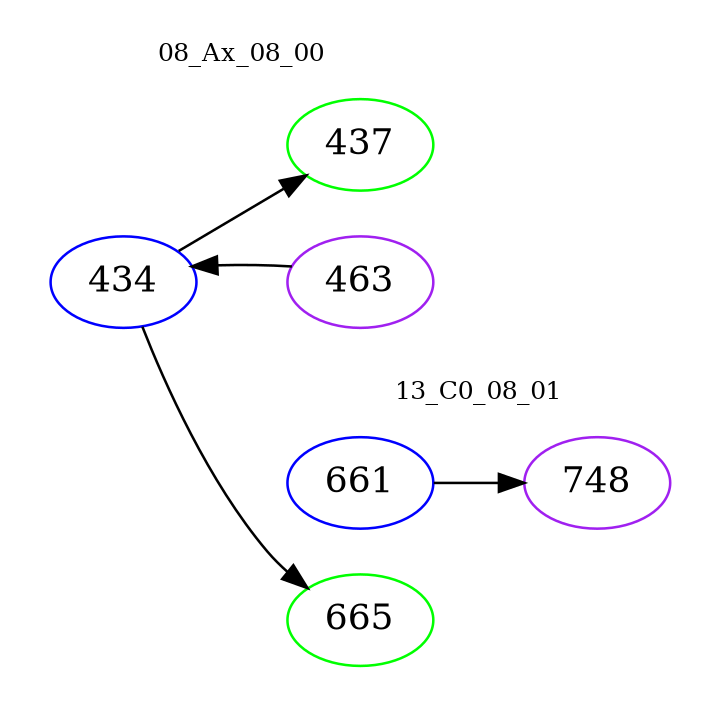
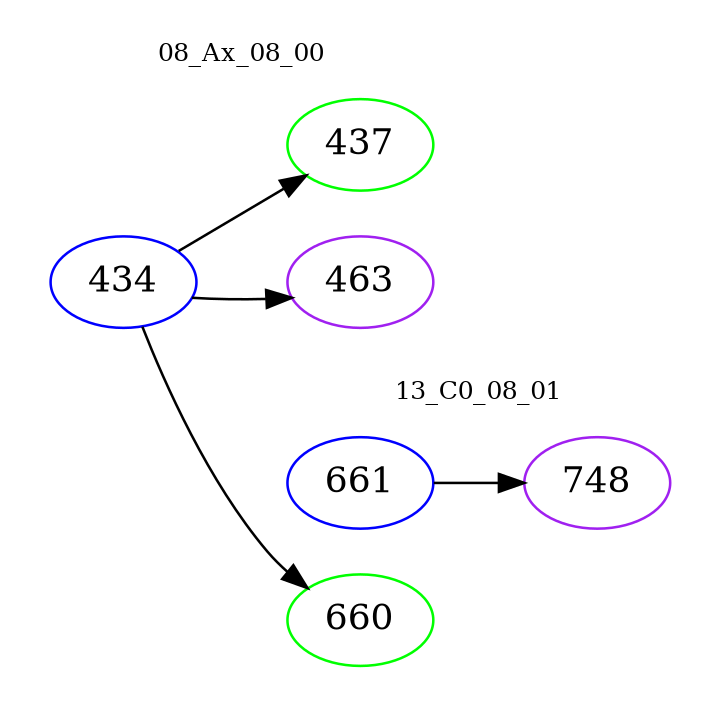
edge "463" -> "434": reversed
node "665": label "665" -> "660"
